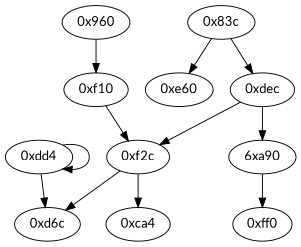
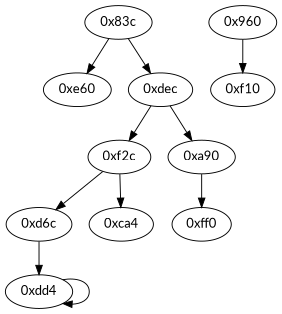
edge "0xf10" -> "0xf2c": removed
node "6xa90": label "6xa90" -> "0xa90"
edge "0xdd4" -> "0xd6c": reversed
